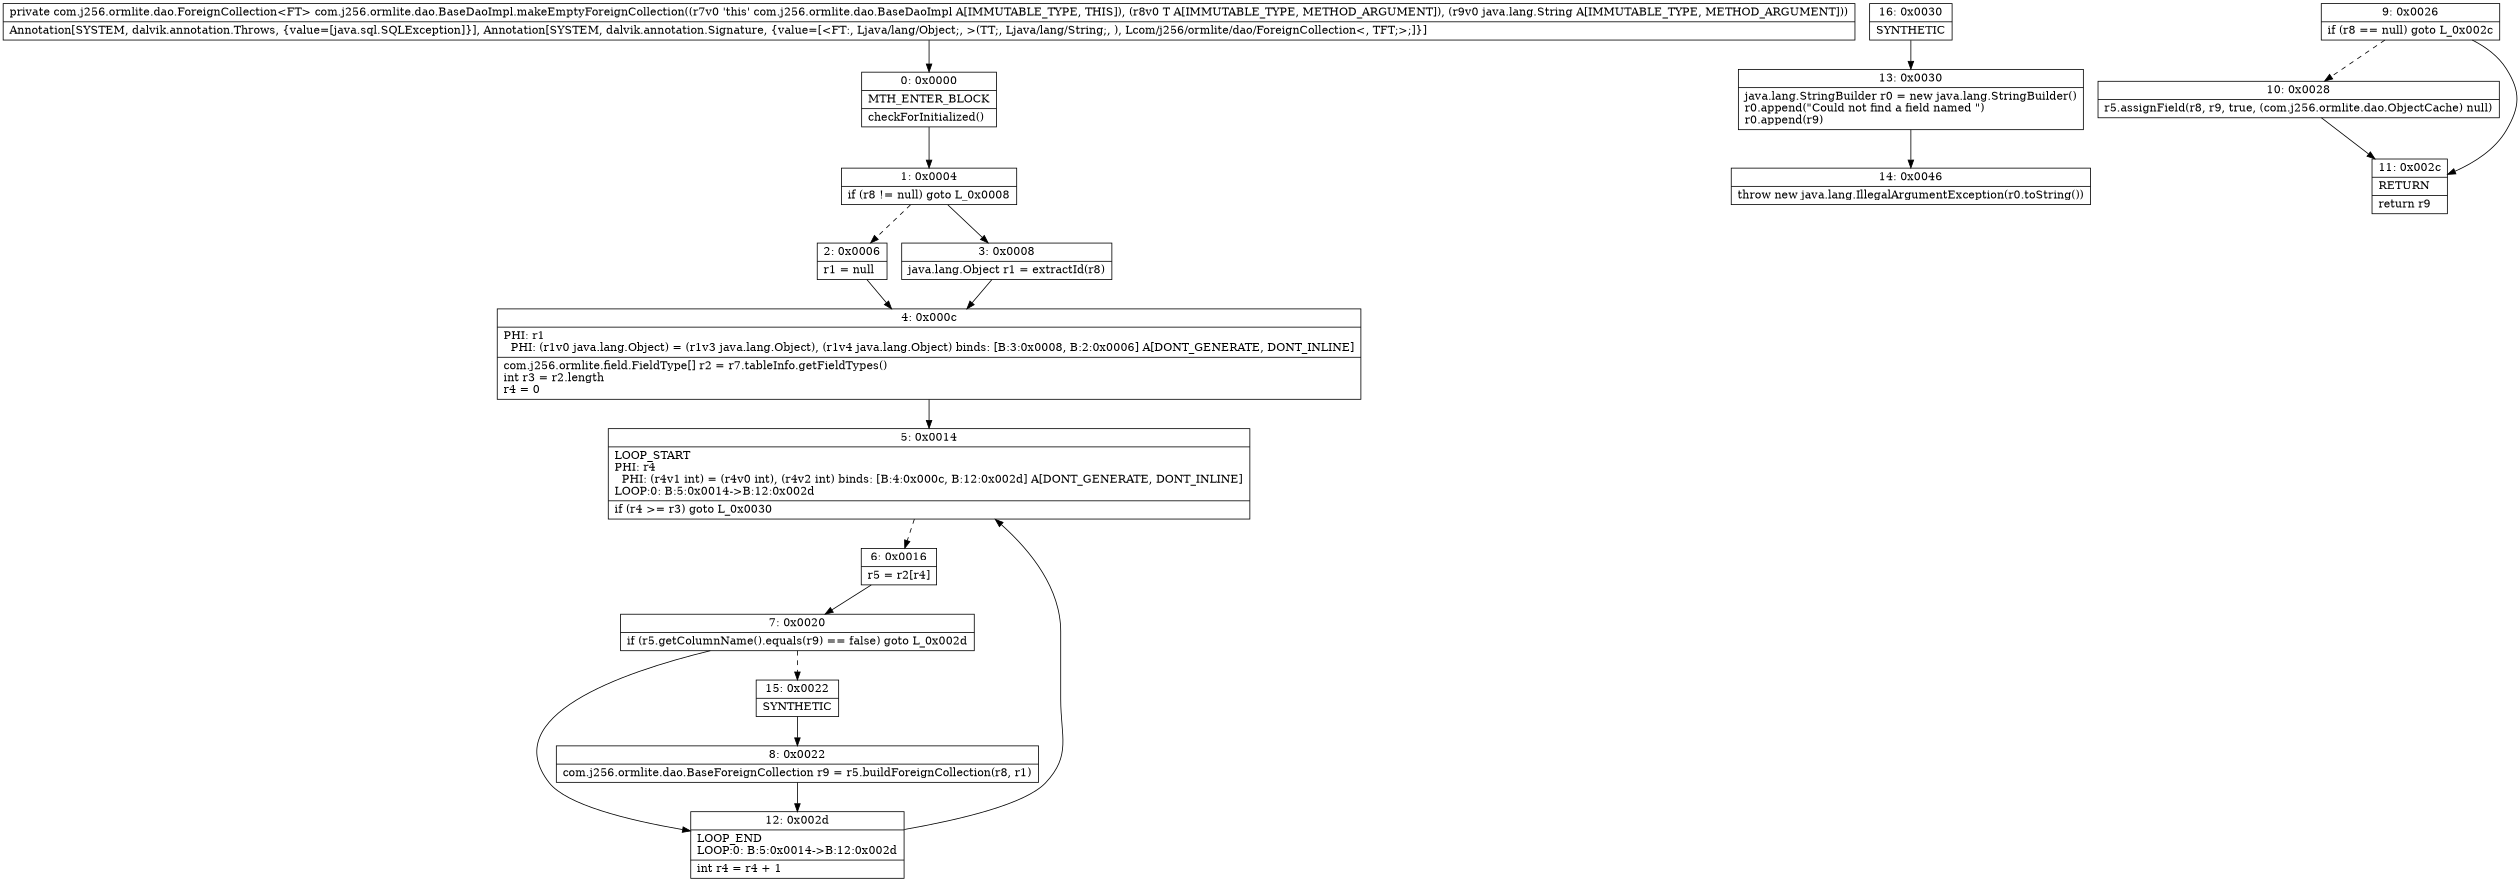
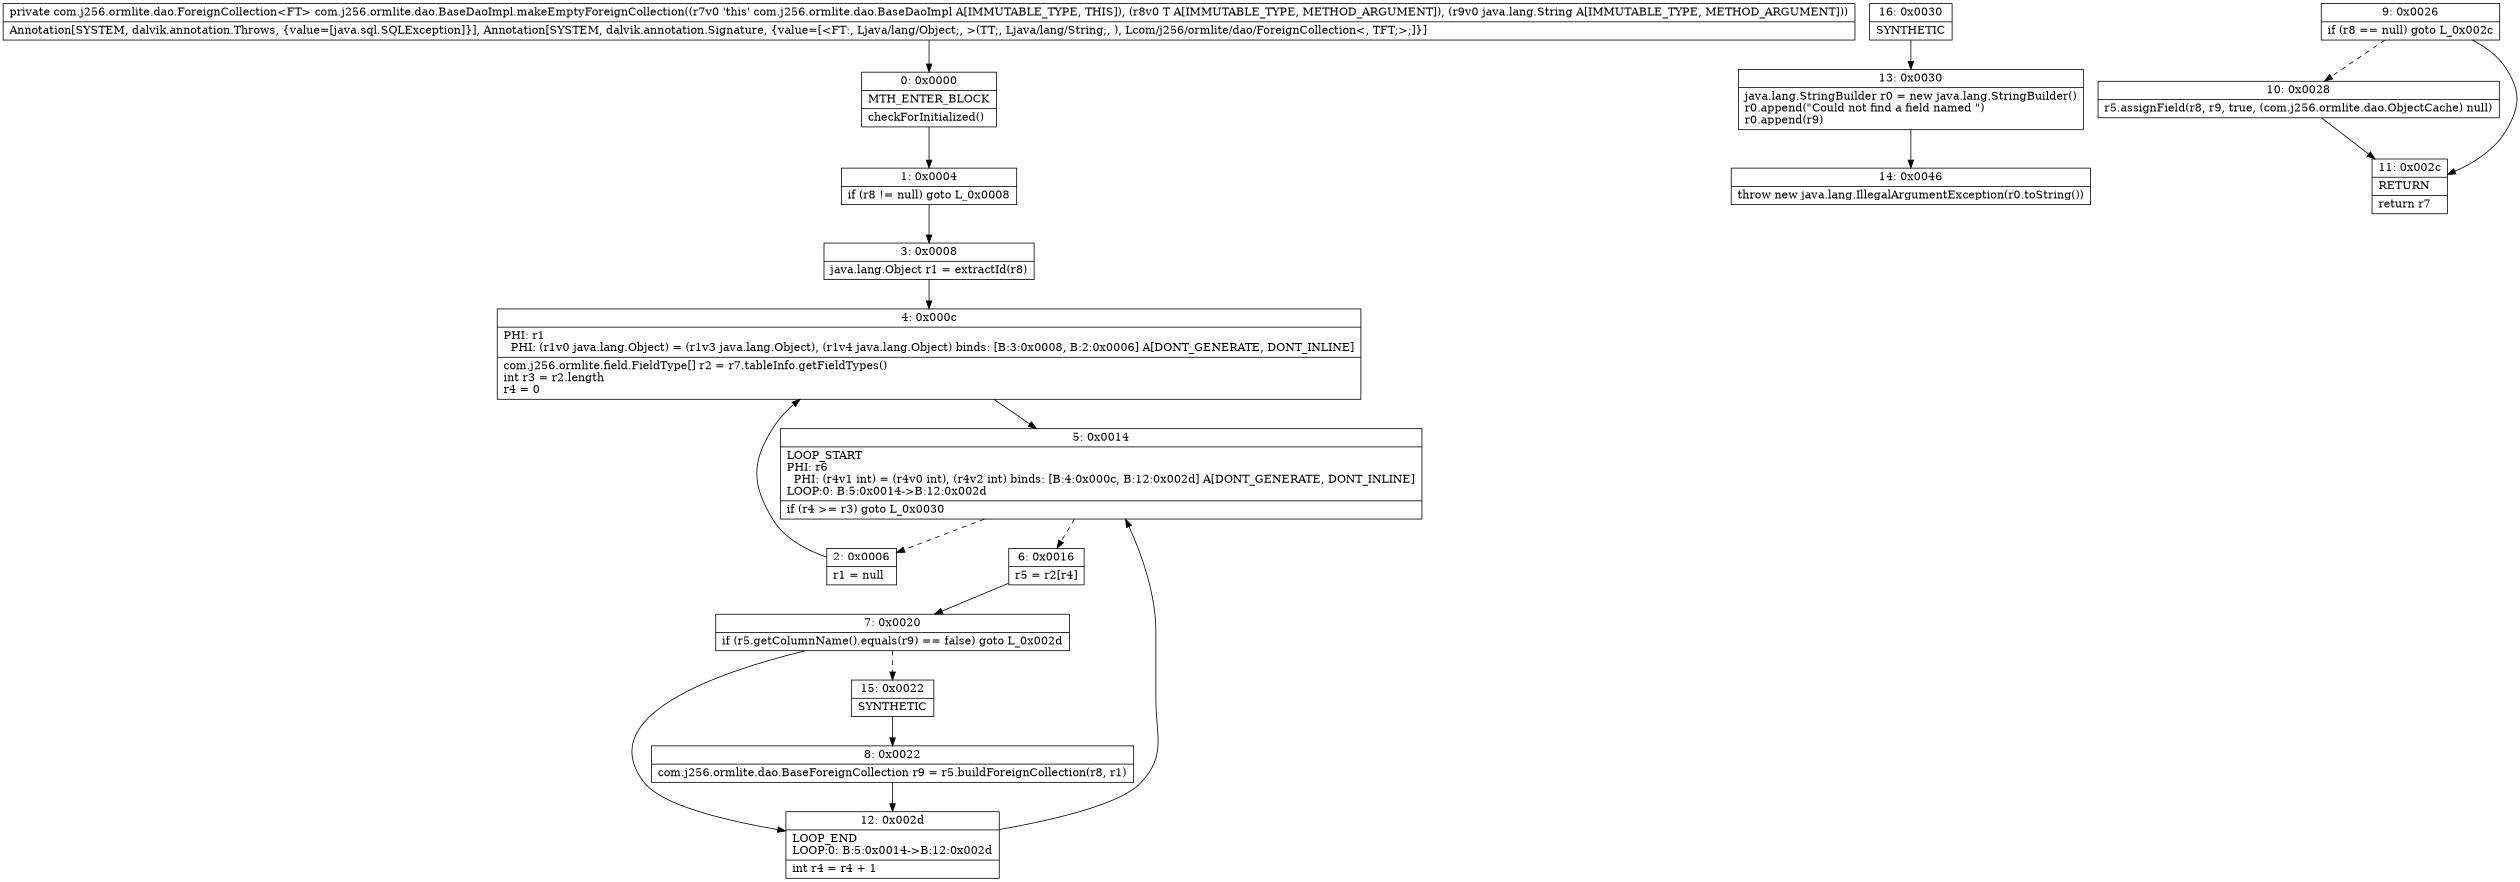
node "11: 0x002c": text "return r9" -> "return r7"
edge "1: 0x0004" -> "2: 0x0006": now "5: 0x0014" -> "2: 0x0006"
node "5: 0x0014": text "PHI: r4" -> "PHI: r6"
